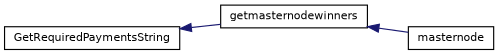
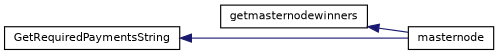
edge "getmasternodewinners" -> "GetRequiredPaymentsString": now "masternode" -> "GetRequiredPaymentsString"
